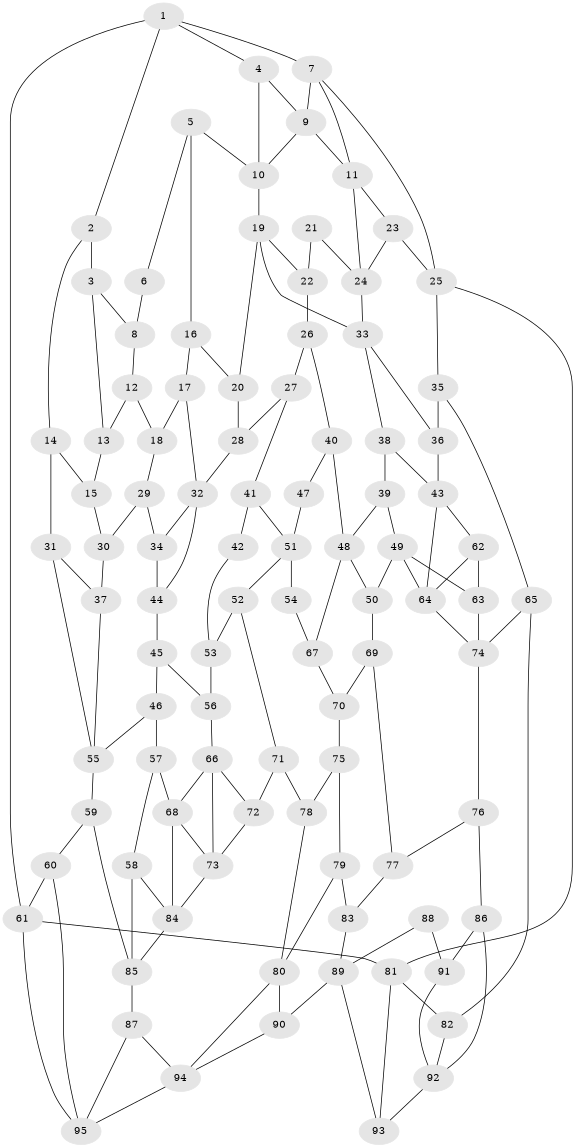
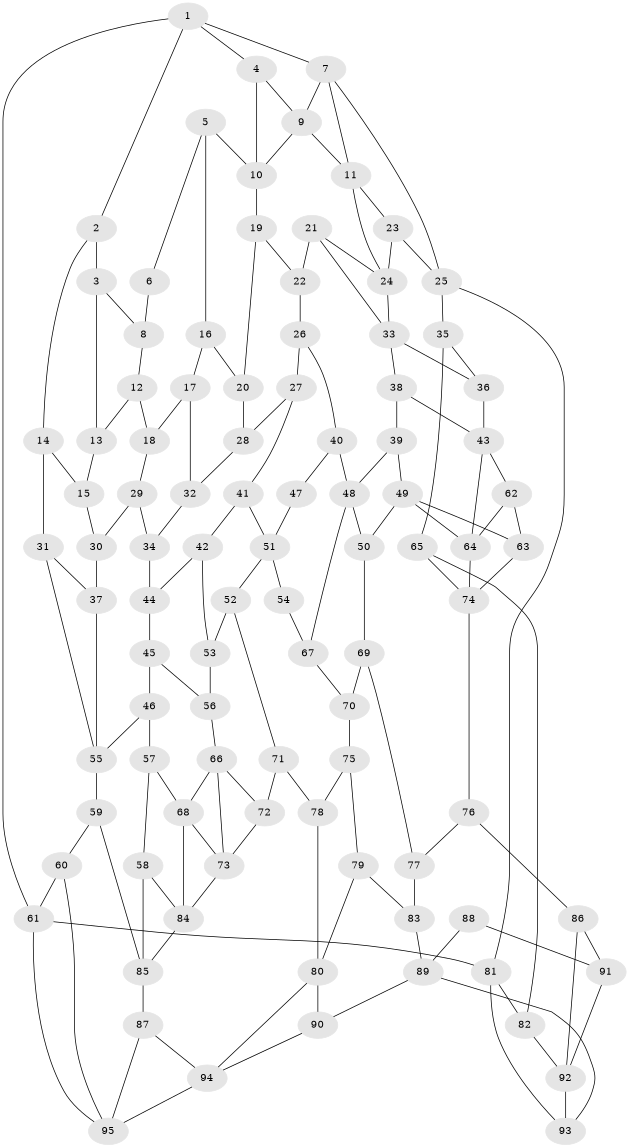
edge "19" -- "33": now "21" -- "33"
edge "32" -- "44": now "42" -- "44"
